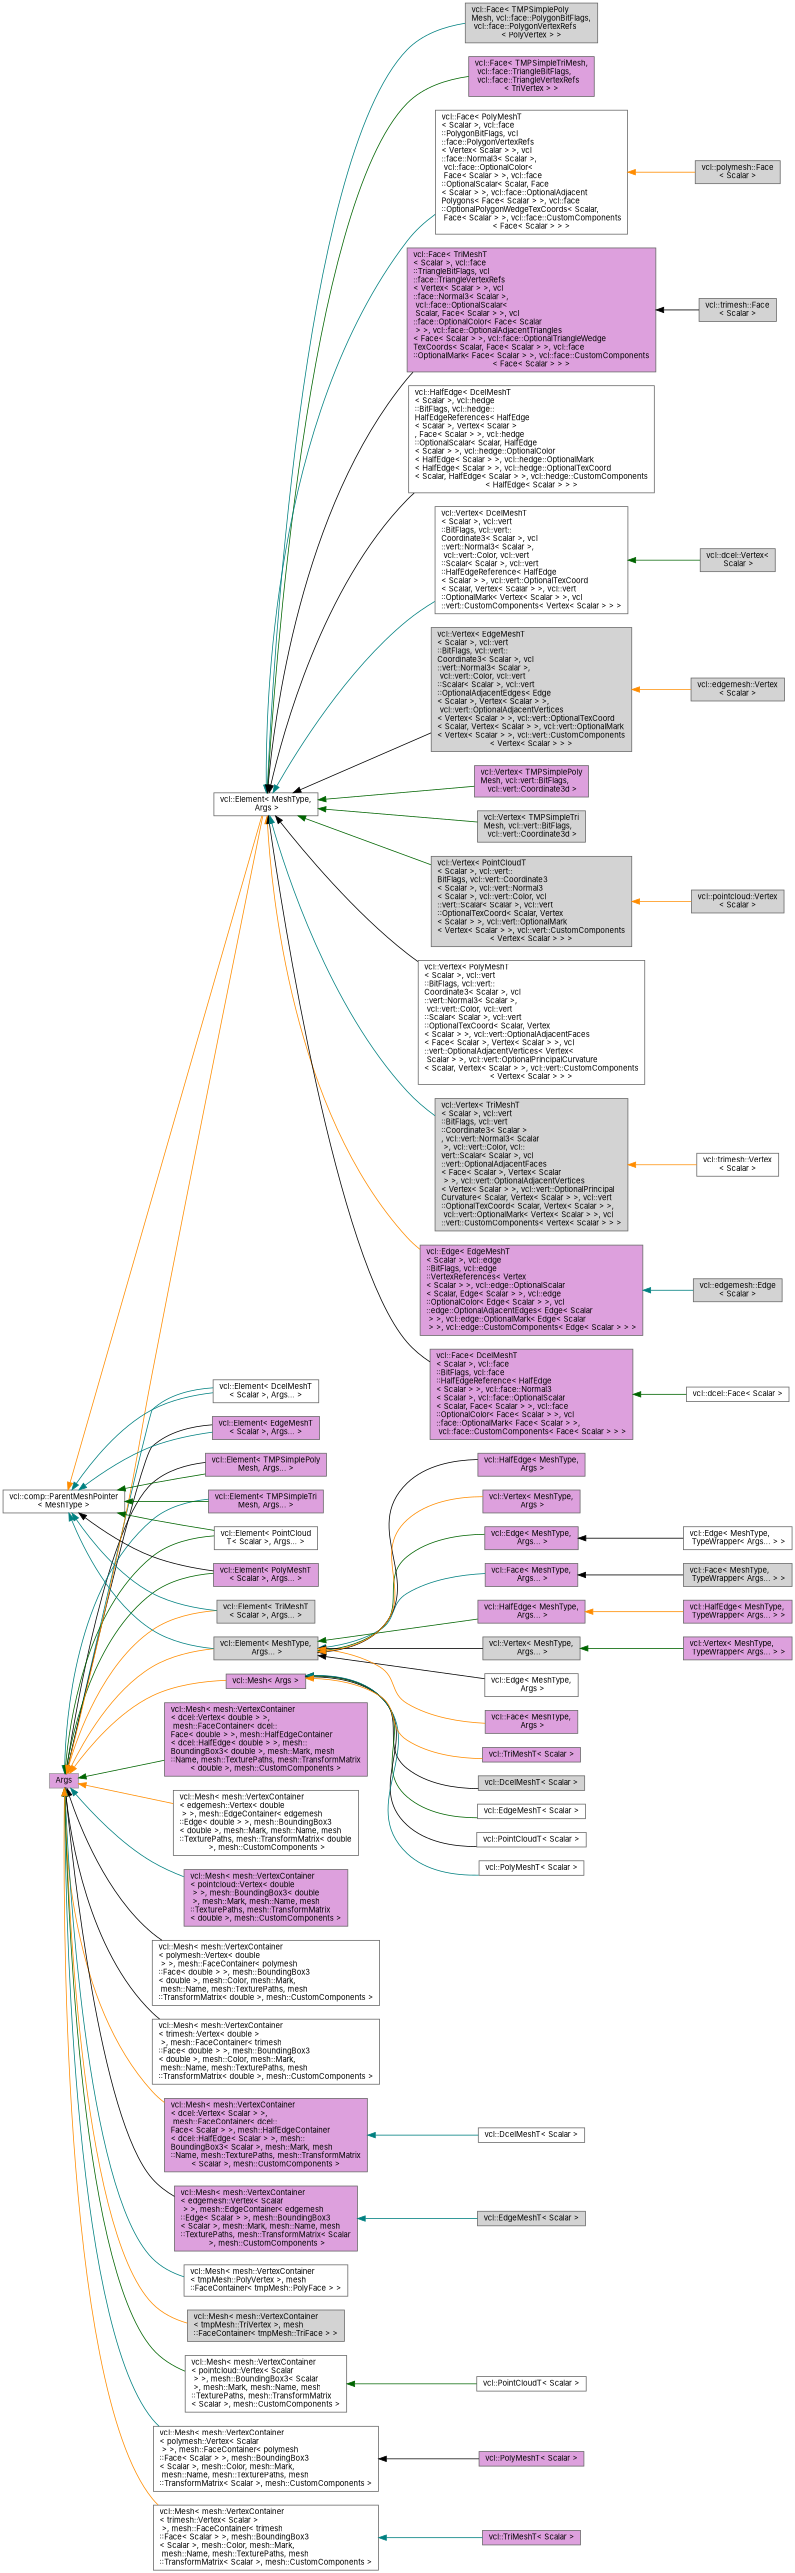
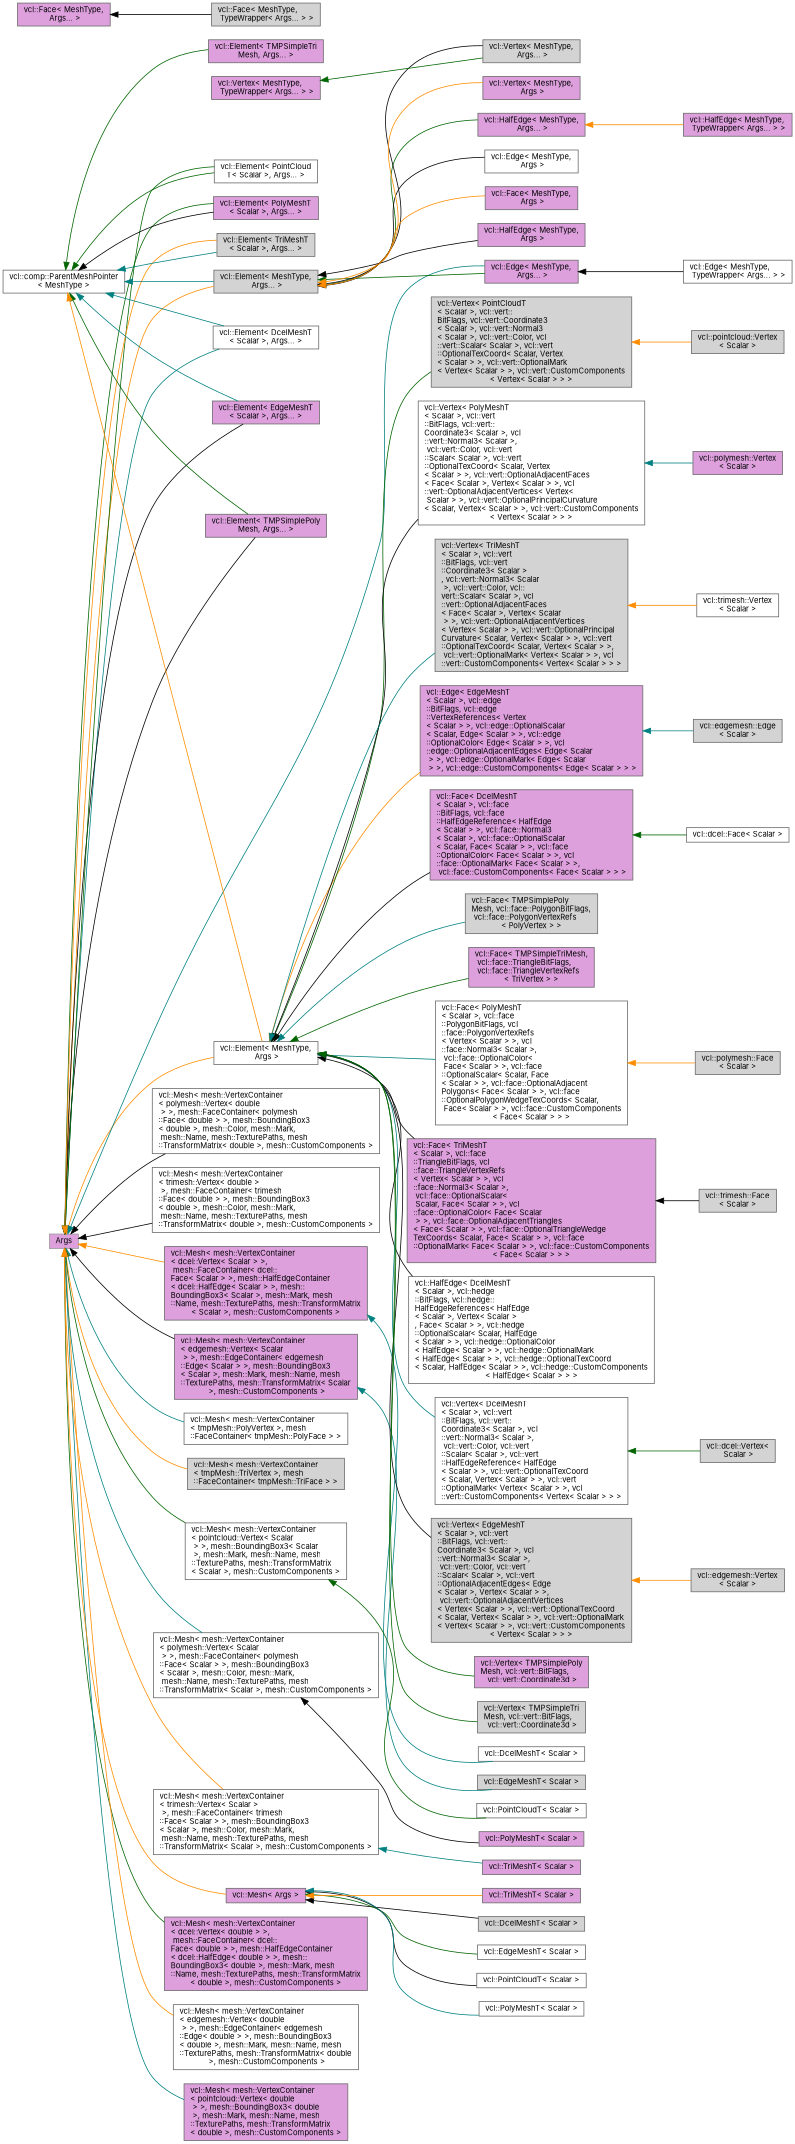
node "vcl::polymesh::Vertex < Scalar >": added
edge "vcl::Face< MeshType, Args... >" -> "vcl::Element< MeshType, Args... >": removed
edge "vcl::Element< TMPSimpleTri Mesh, Args... >" -> "Args": now "vcl::Edge< MeshType, Args... >" -> "Args"
edge "vcl::Vertex< MeshType, TypeWrapper< Args... > >" -> "vcl::Vertex< MeshType, Args... >": reversed
